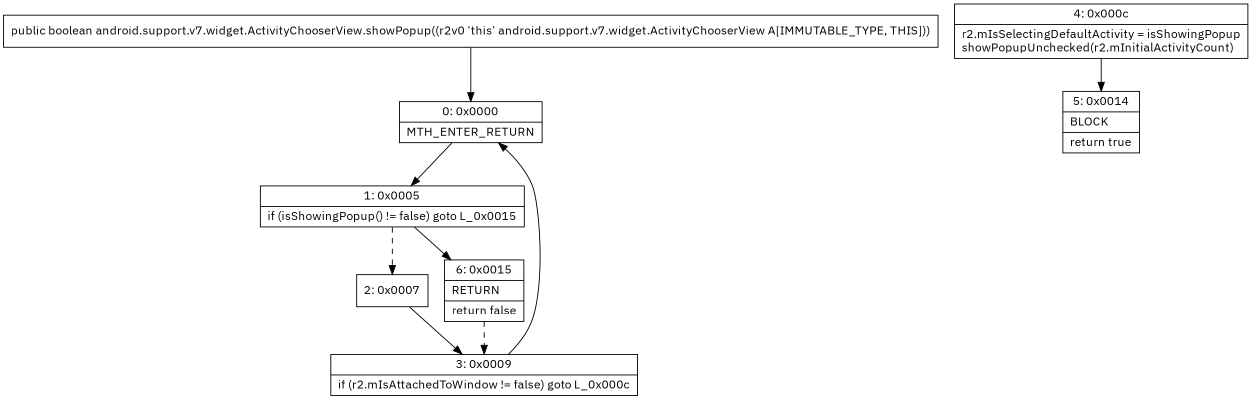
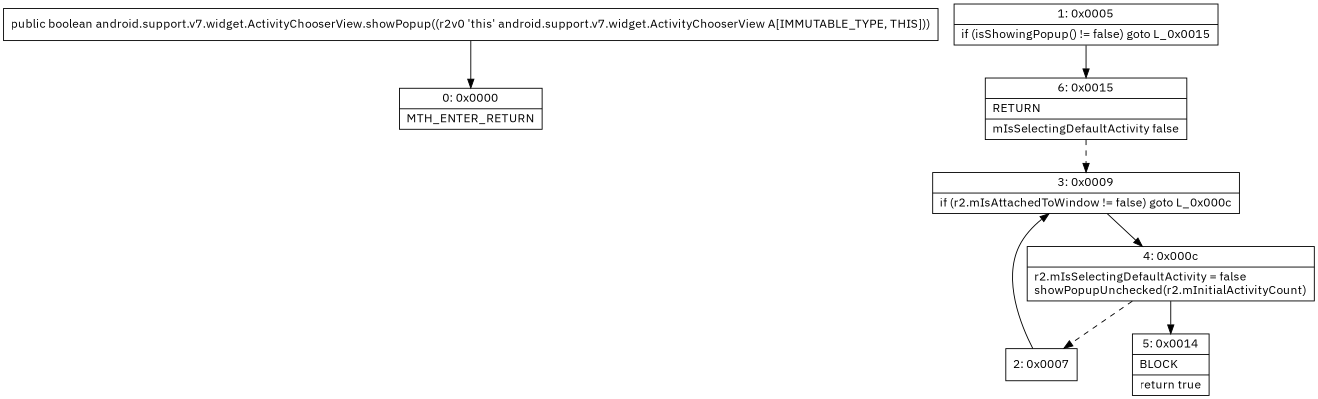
node "4: 0x000c": text "r2.mIsSelectingDefaultActivity = isShowingPopup" -> "r2.mIsSelectingDefaultActivity = false"
edge "0: 0x0000" -> "1: 0x0005": removed
edge "1: 0x0005" -> "2: 0x0007": now "4: 0x000c" -> "2: 0x0007"
edge "3: 0x0009" -> "0: 0x0000": now "3: 0x0009" -> "4: 0x000c"
node "6: 0x0015": text "return false" -> "mIsSelectingDefaultActivity false"
